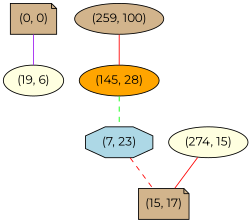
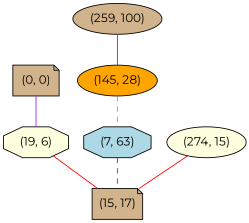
node "(19, 6)": shape ellipse -> octagon
node "(7, 23)": label "(7, 23)" -> "(7, 63)"
edge "(19, 6)" -- "(15, 17)": added
